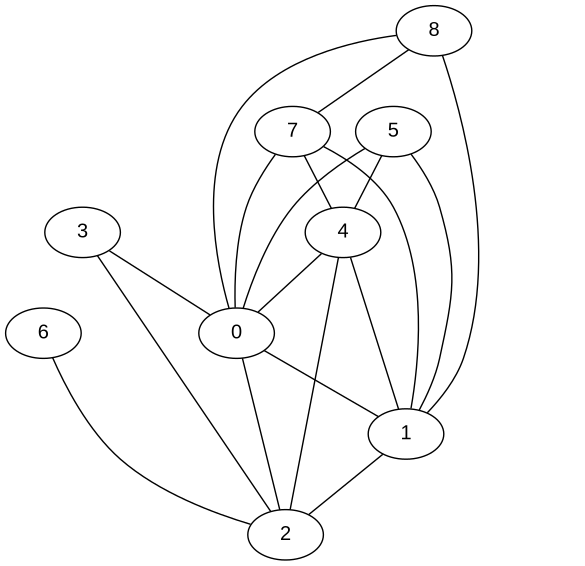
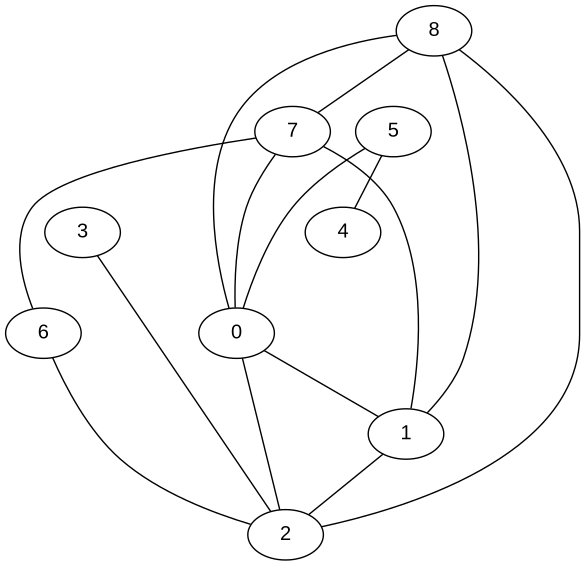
edge "7" -- "4": now "7" -- "6"
edge "5" -- "1": removed
edge "3" -- "0": removed
edge "4" -- "0": removed
edge "4" -- "1": removed
edge "4" -- "2": now "8" -- "2"
